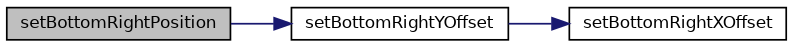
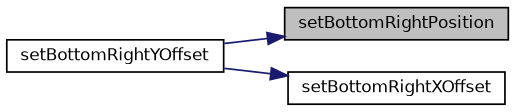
edge "setBottomRightPosition" -> "setBottomRightYOffset": reversed
